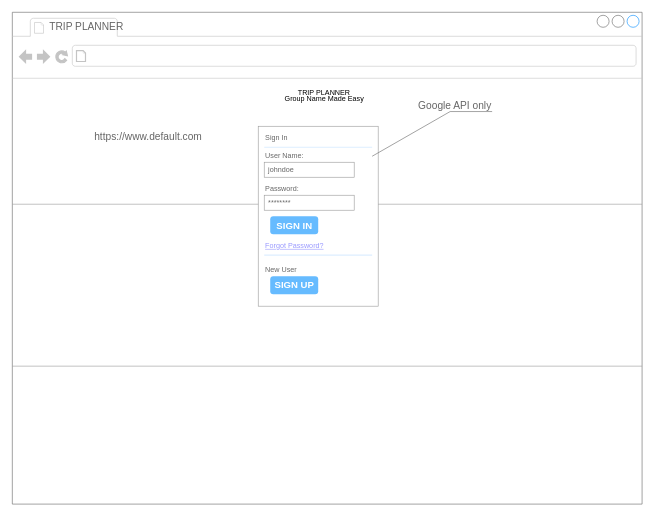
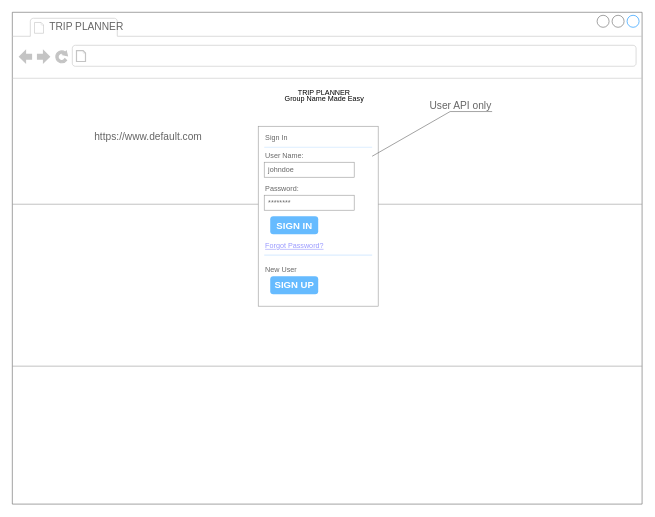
node "Google API only": label "Google API only" -> "User API only"
